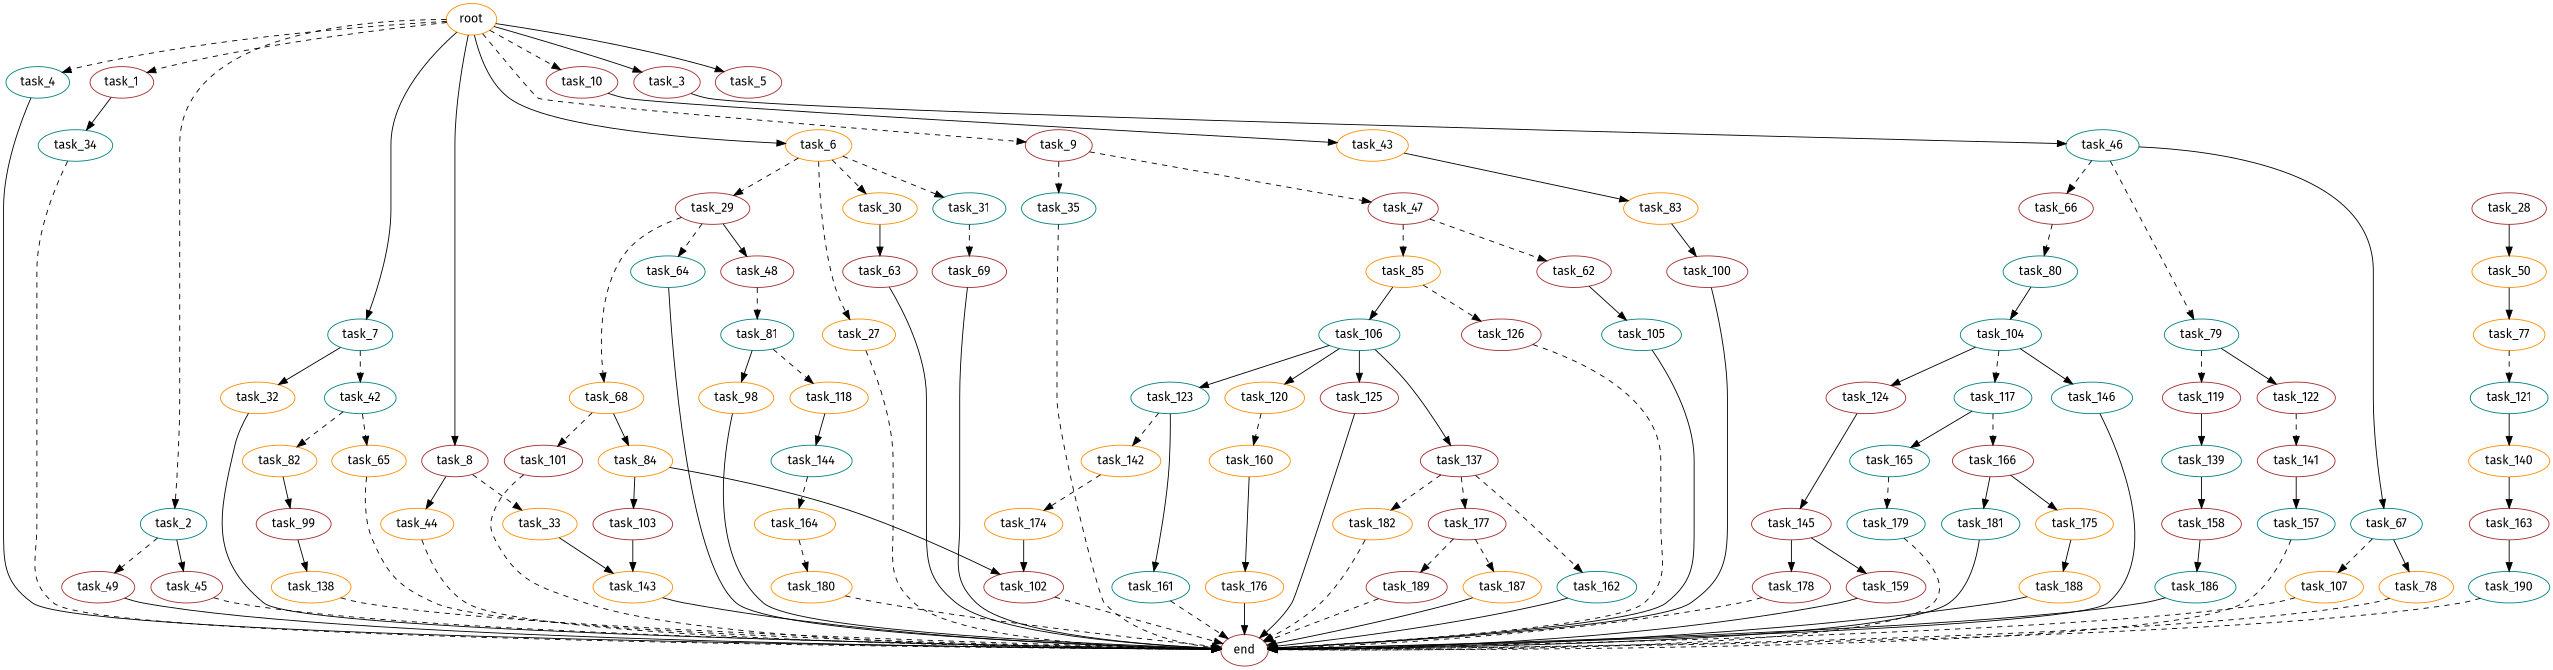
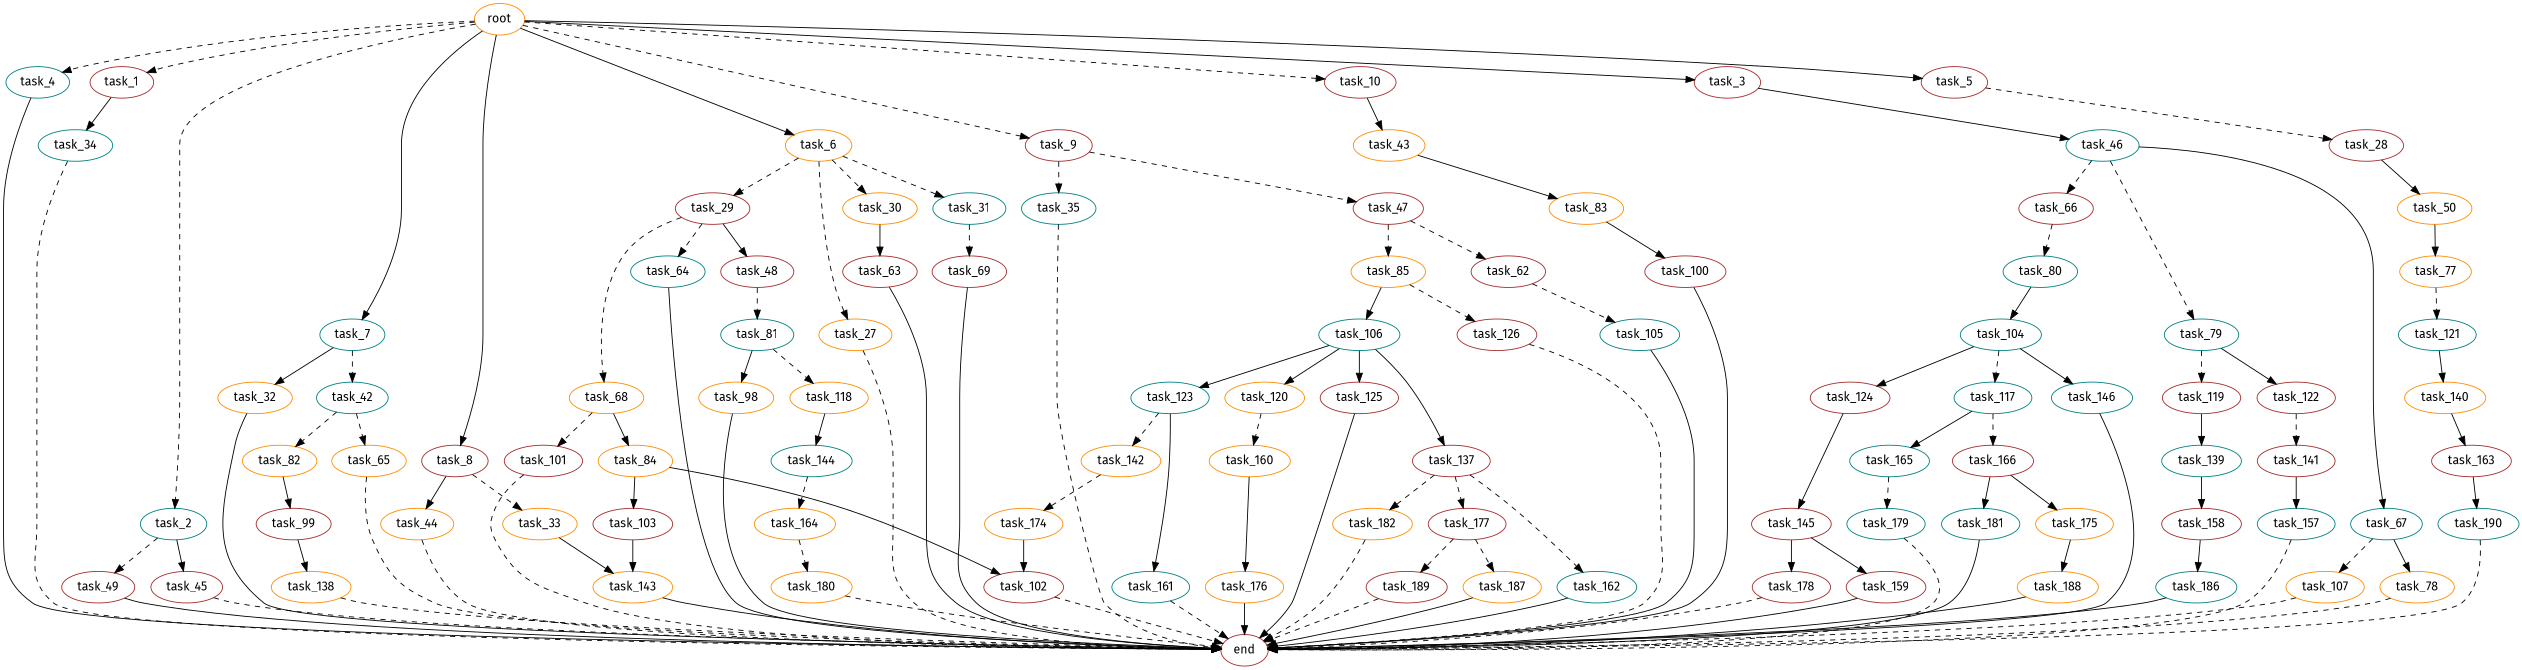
edge "task_5" -> "task_28": added
edge "task_62" -> "task_105": style solid -> dashed
